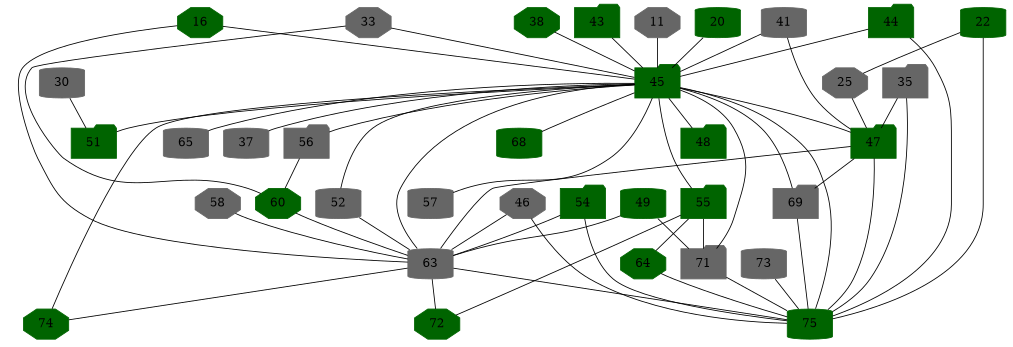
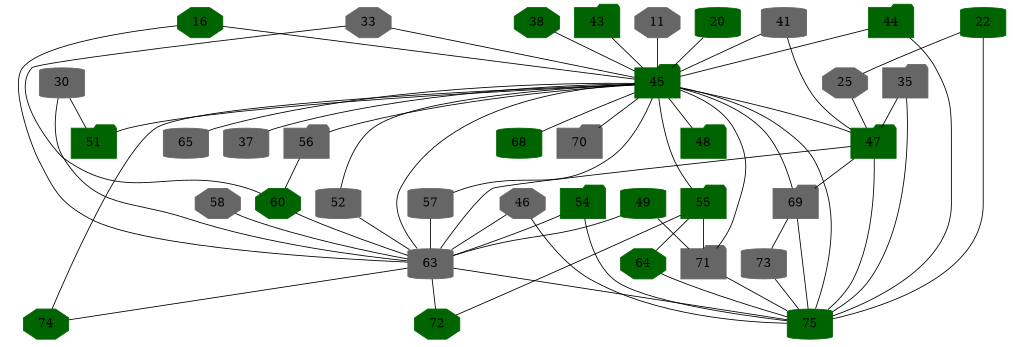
node "70": added
edge "30" -- "63": added
edge "57" -- "63": added
edge "69" -- "73": added
